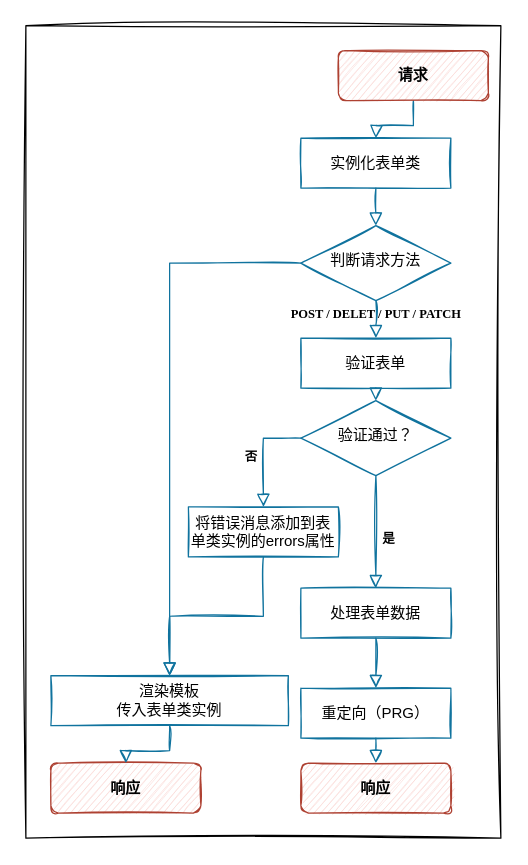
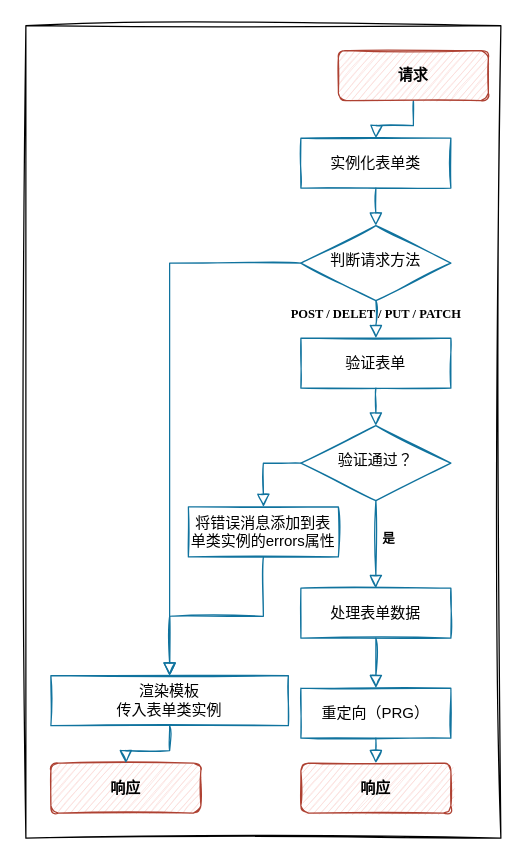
node "验证通过？": moved (376, 438) -> (376, 463)
node "否": removed
